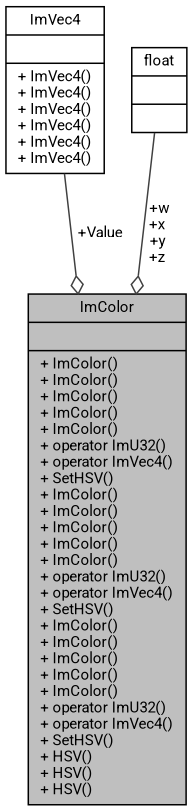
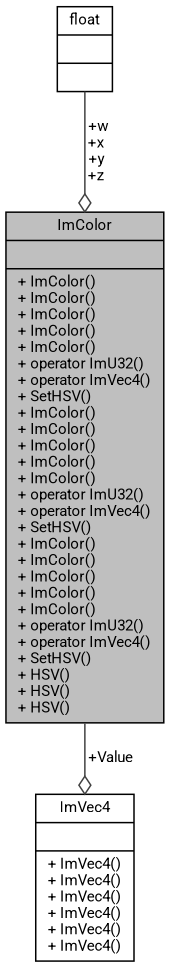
edge "ImVec4" -> "ImColor": reversed
